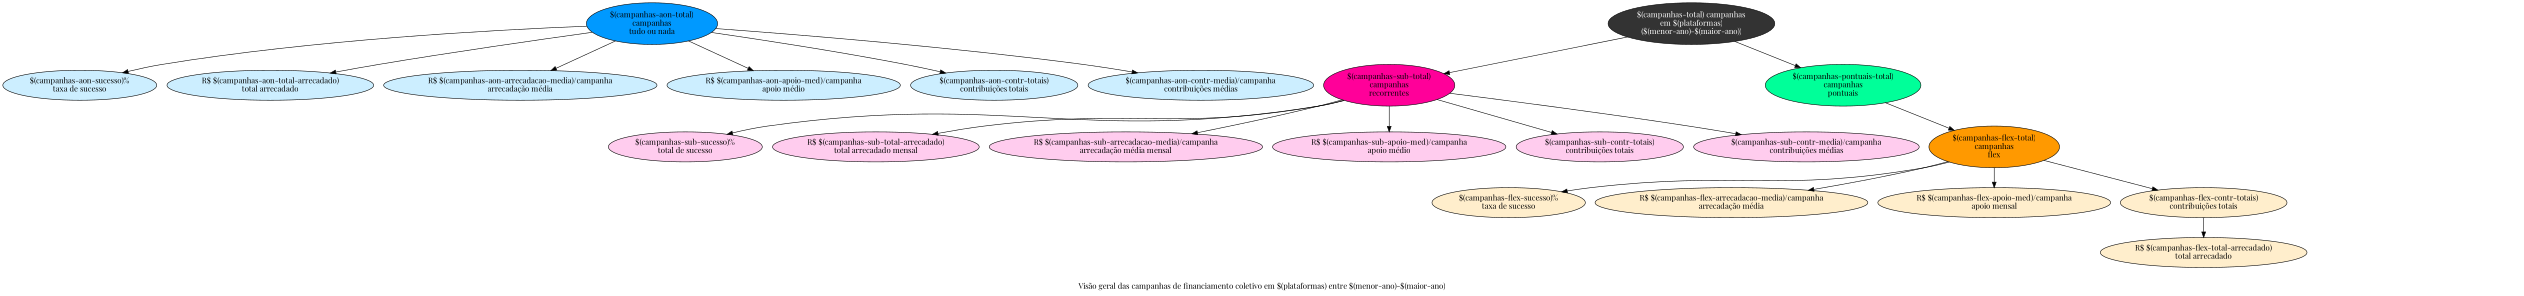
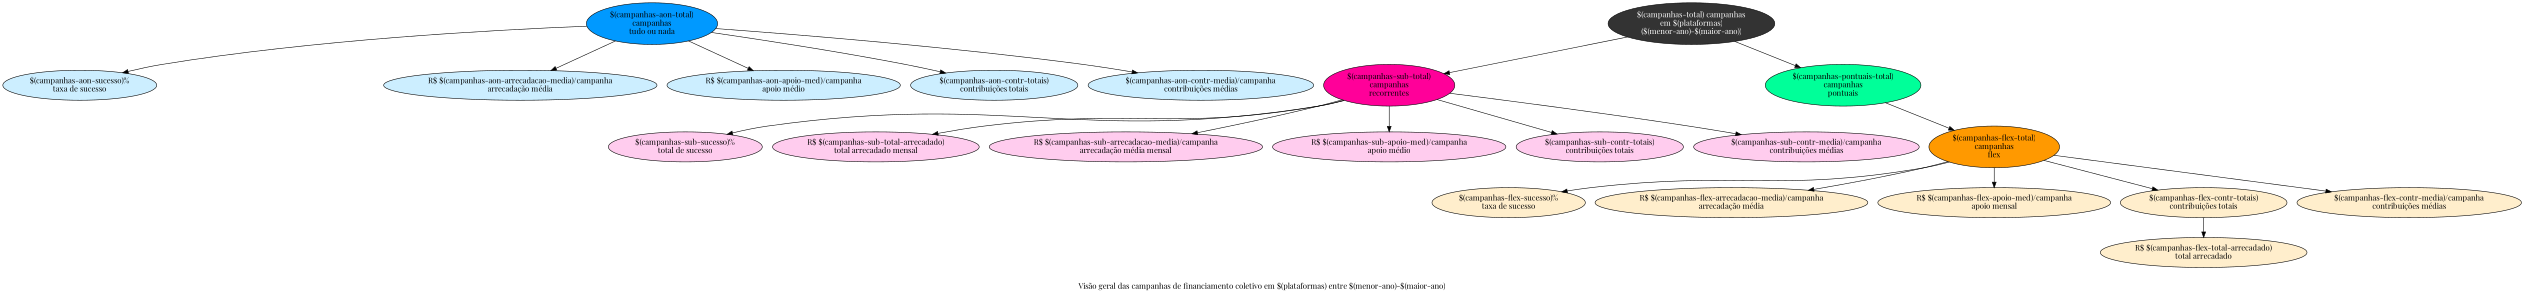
node "R$ $(campanhas-aon-total-arrecadado) total arrecadado": removed
node "$(campanhas-flex-contr-media)/campanha contribuições médias": added
